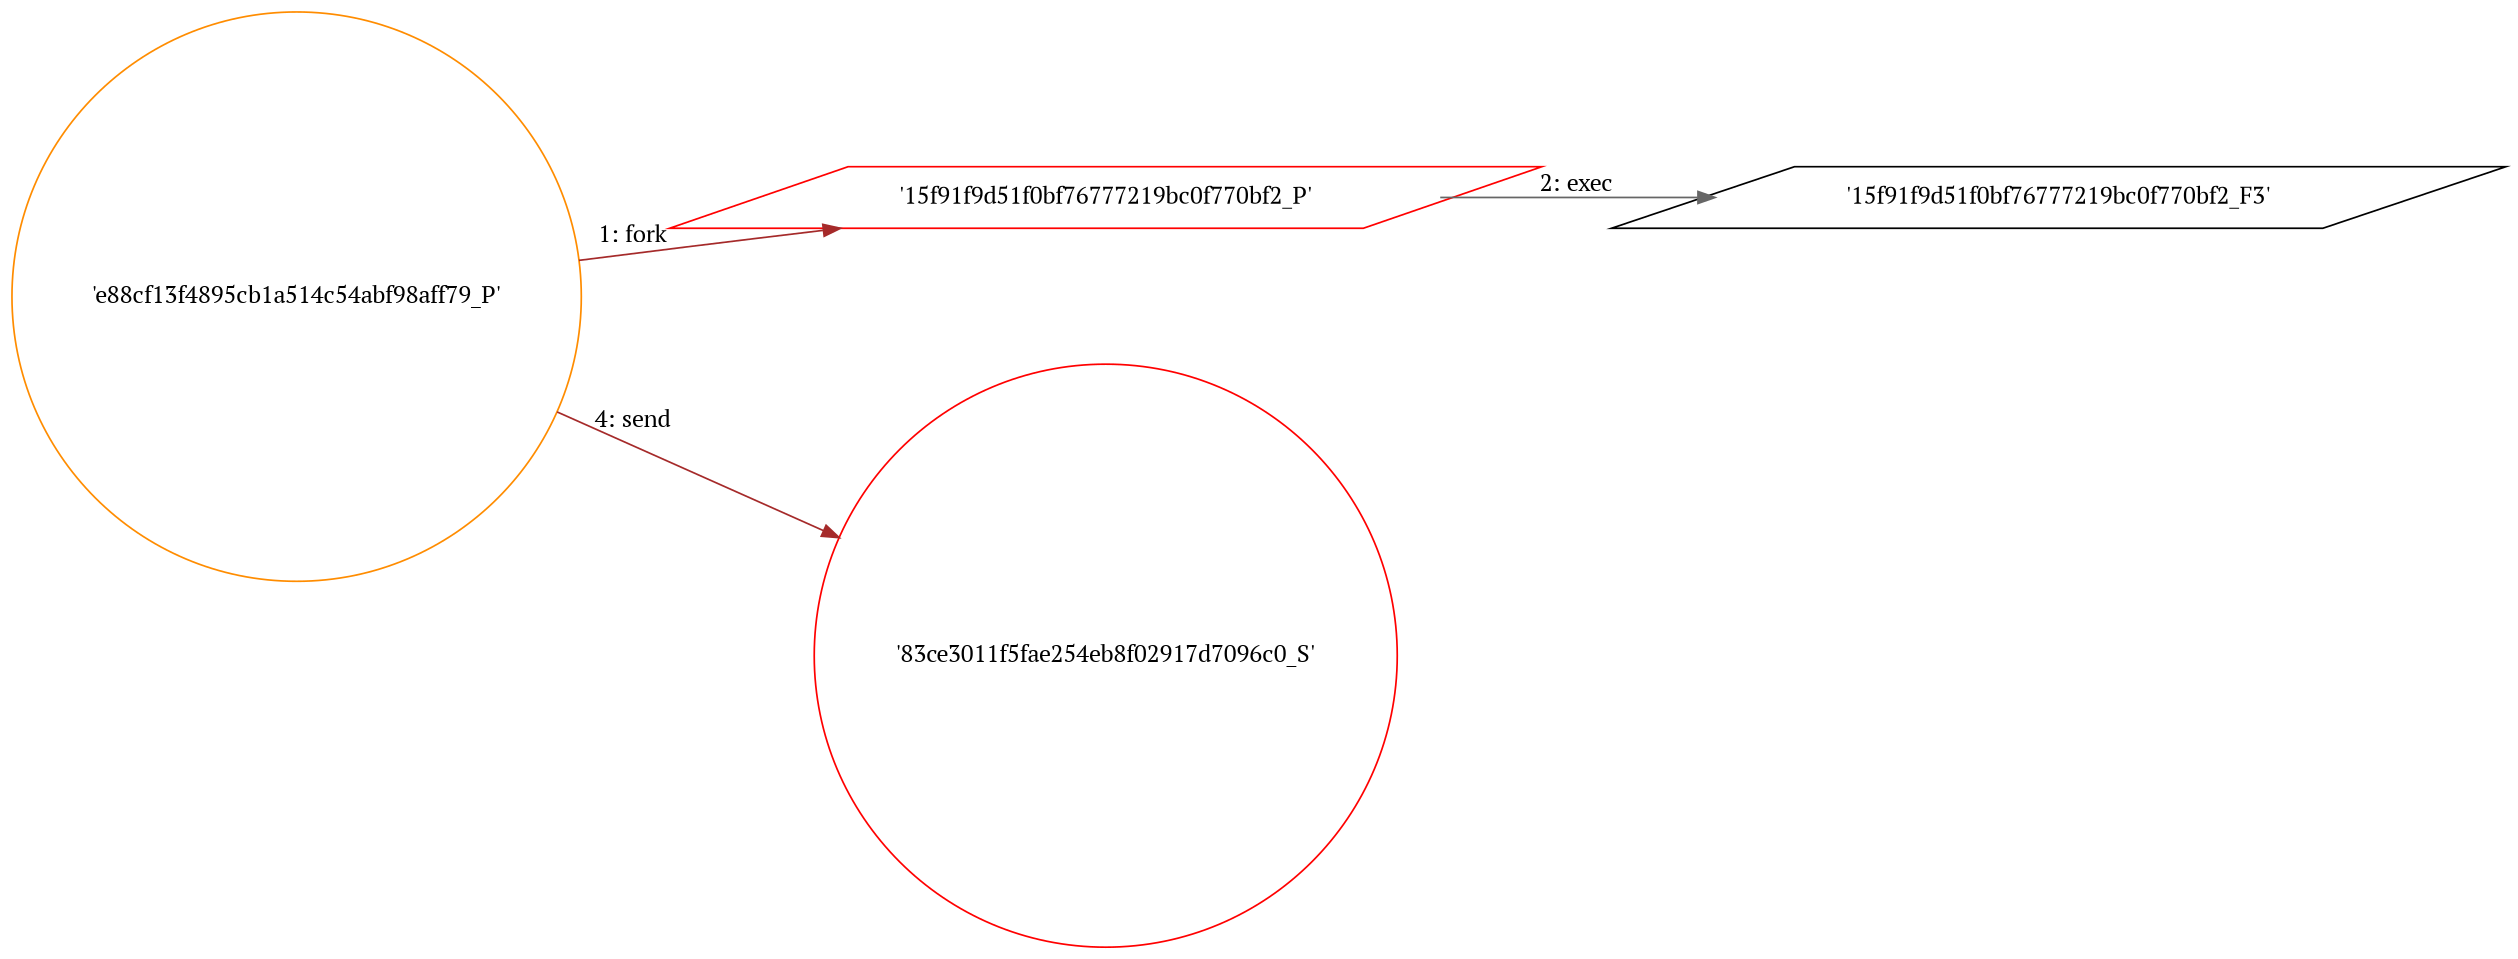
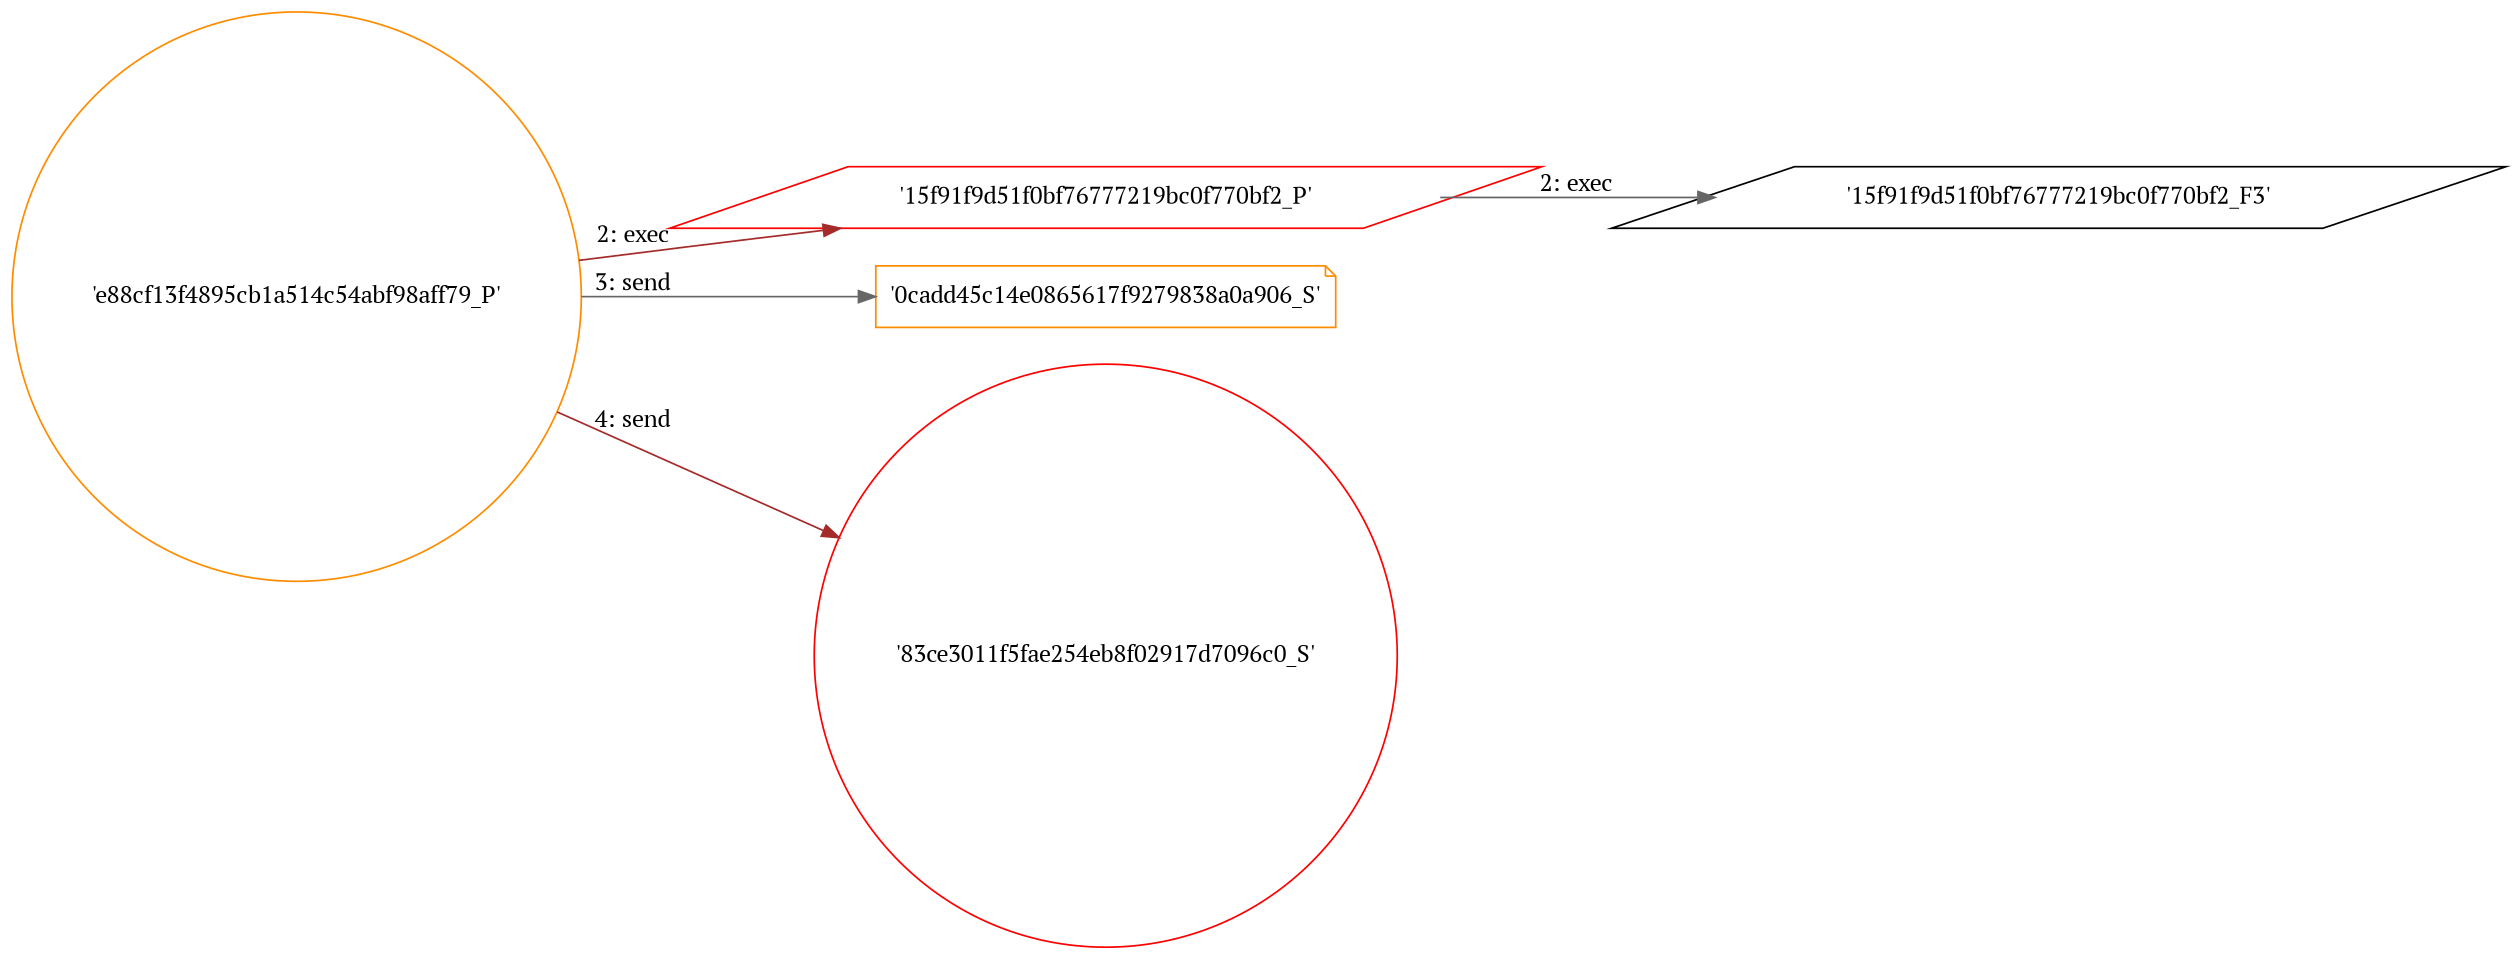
edge "'e88cf13f4895cb1a514c54abf98aff79_P'" -> "'15f91f9d51f0bf76777219bc0f770bf2_P'": label "1: fork" -> "2: exec"
node "'0cadd45c14e0865617f9279838a0a906_S'": added
